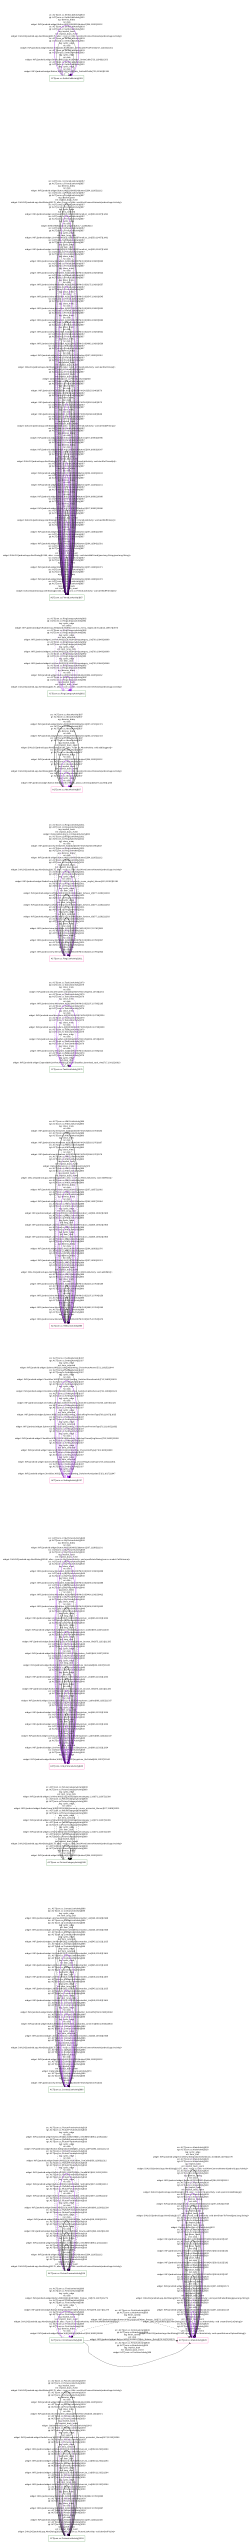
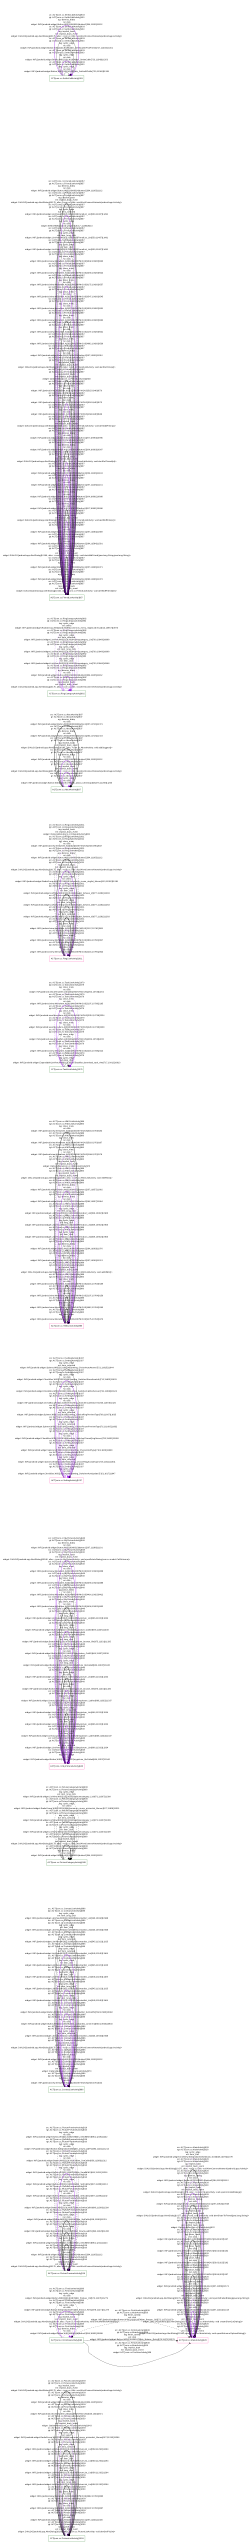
node "ACT[com.cc.AboutActivity]837": color deeppink -> darkgreen
